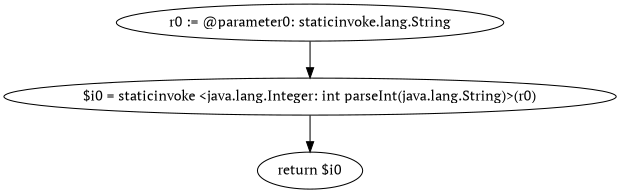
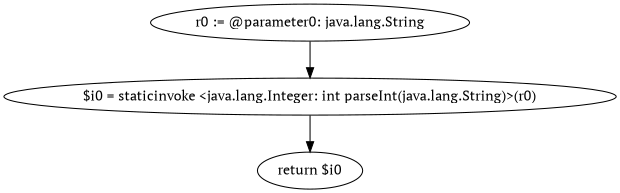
node "r0 := @parameter0: staticinvoke.lang.String": label "r0 := @parameter0: staticinvoke.lang.String" -> "r0 := @parameter0: java.lang.String"
